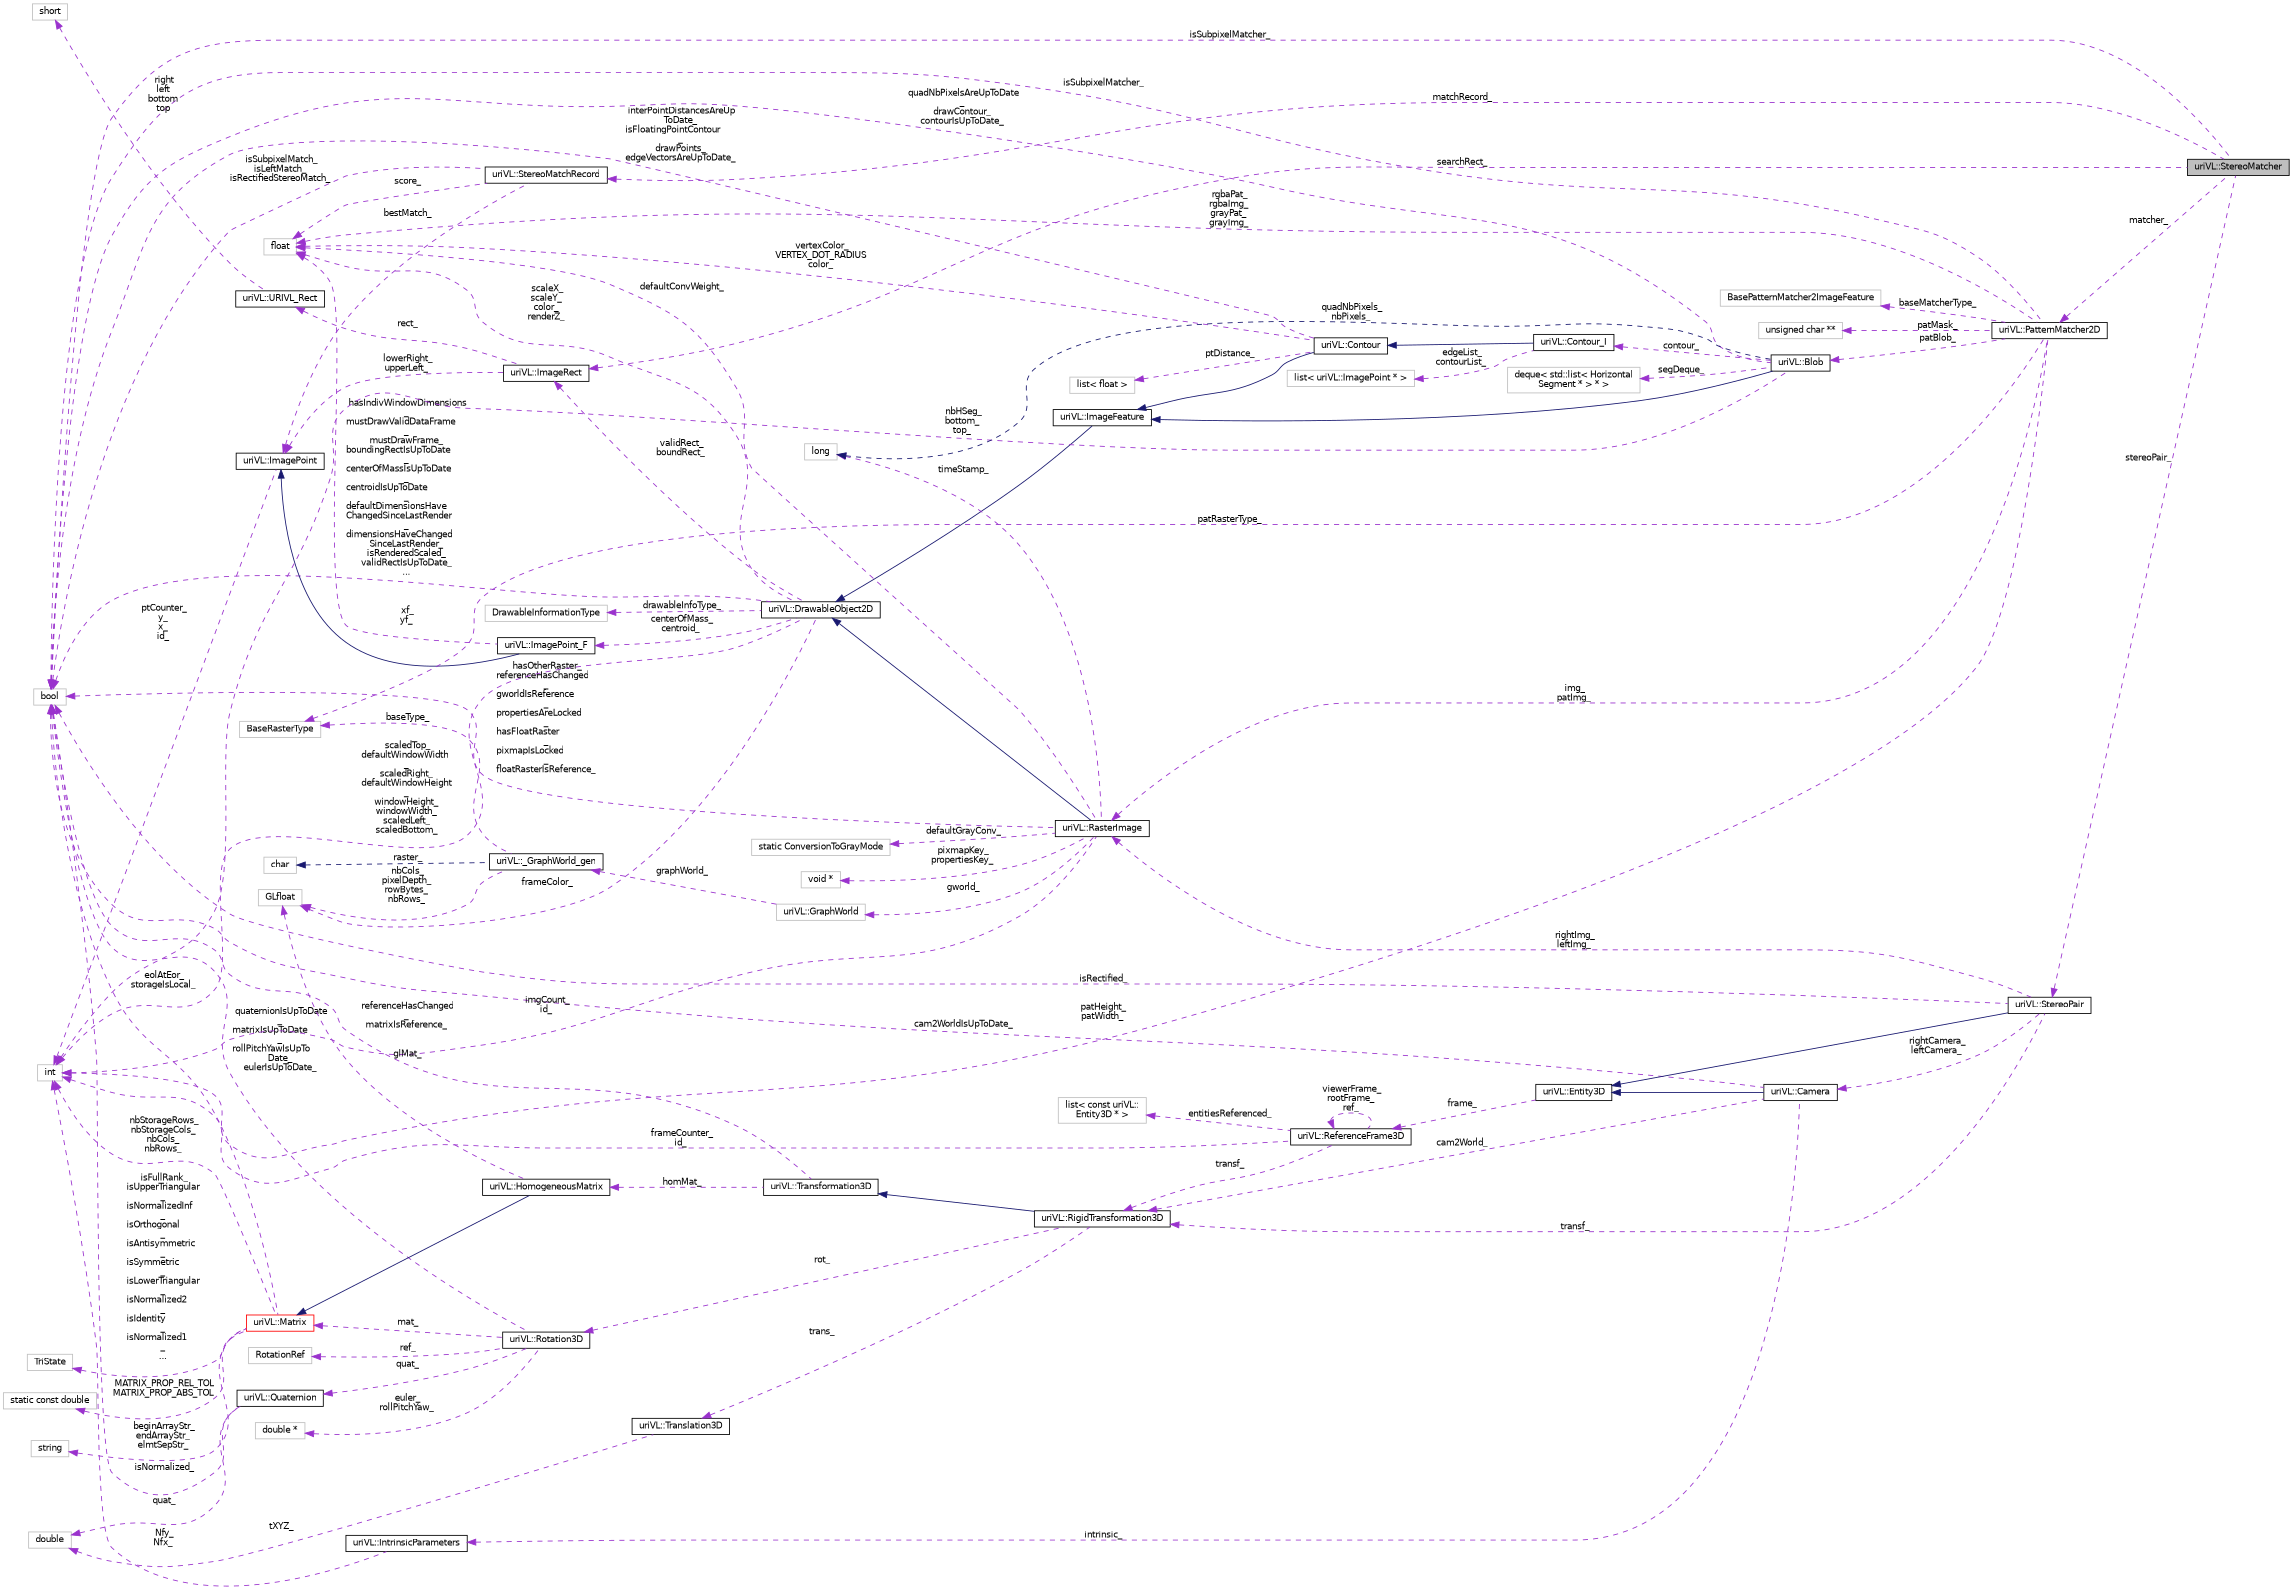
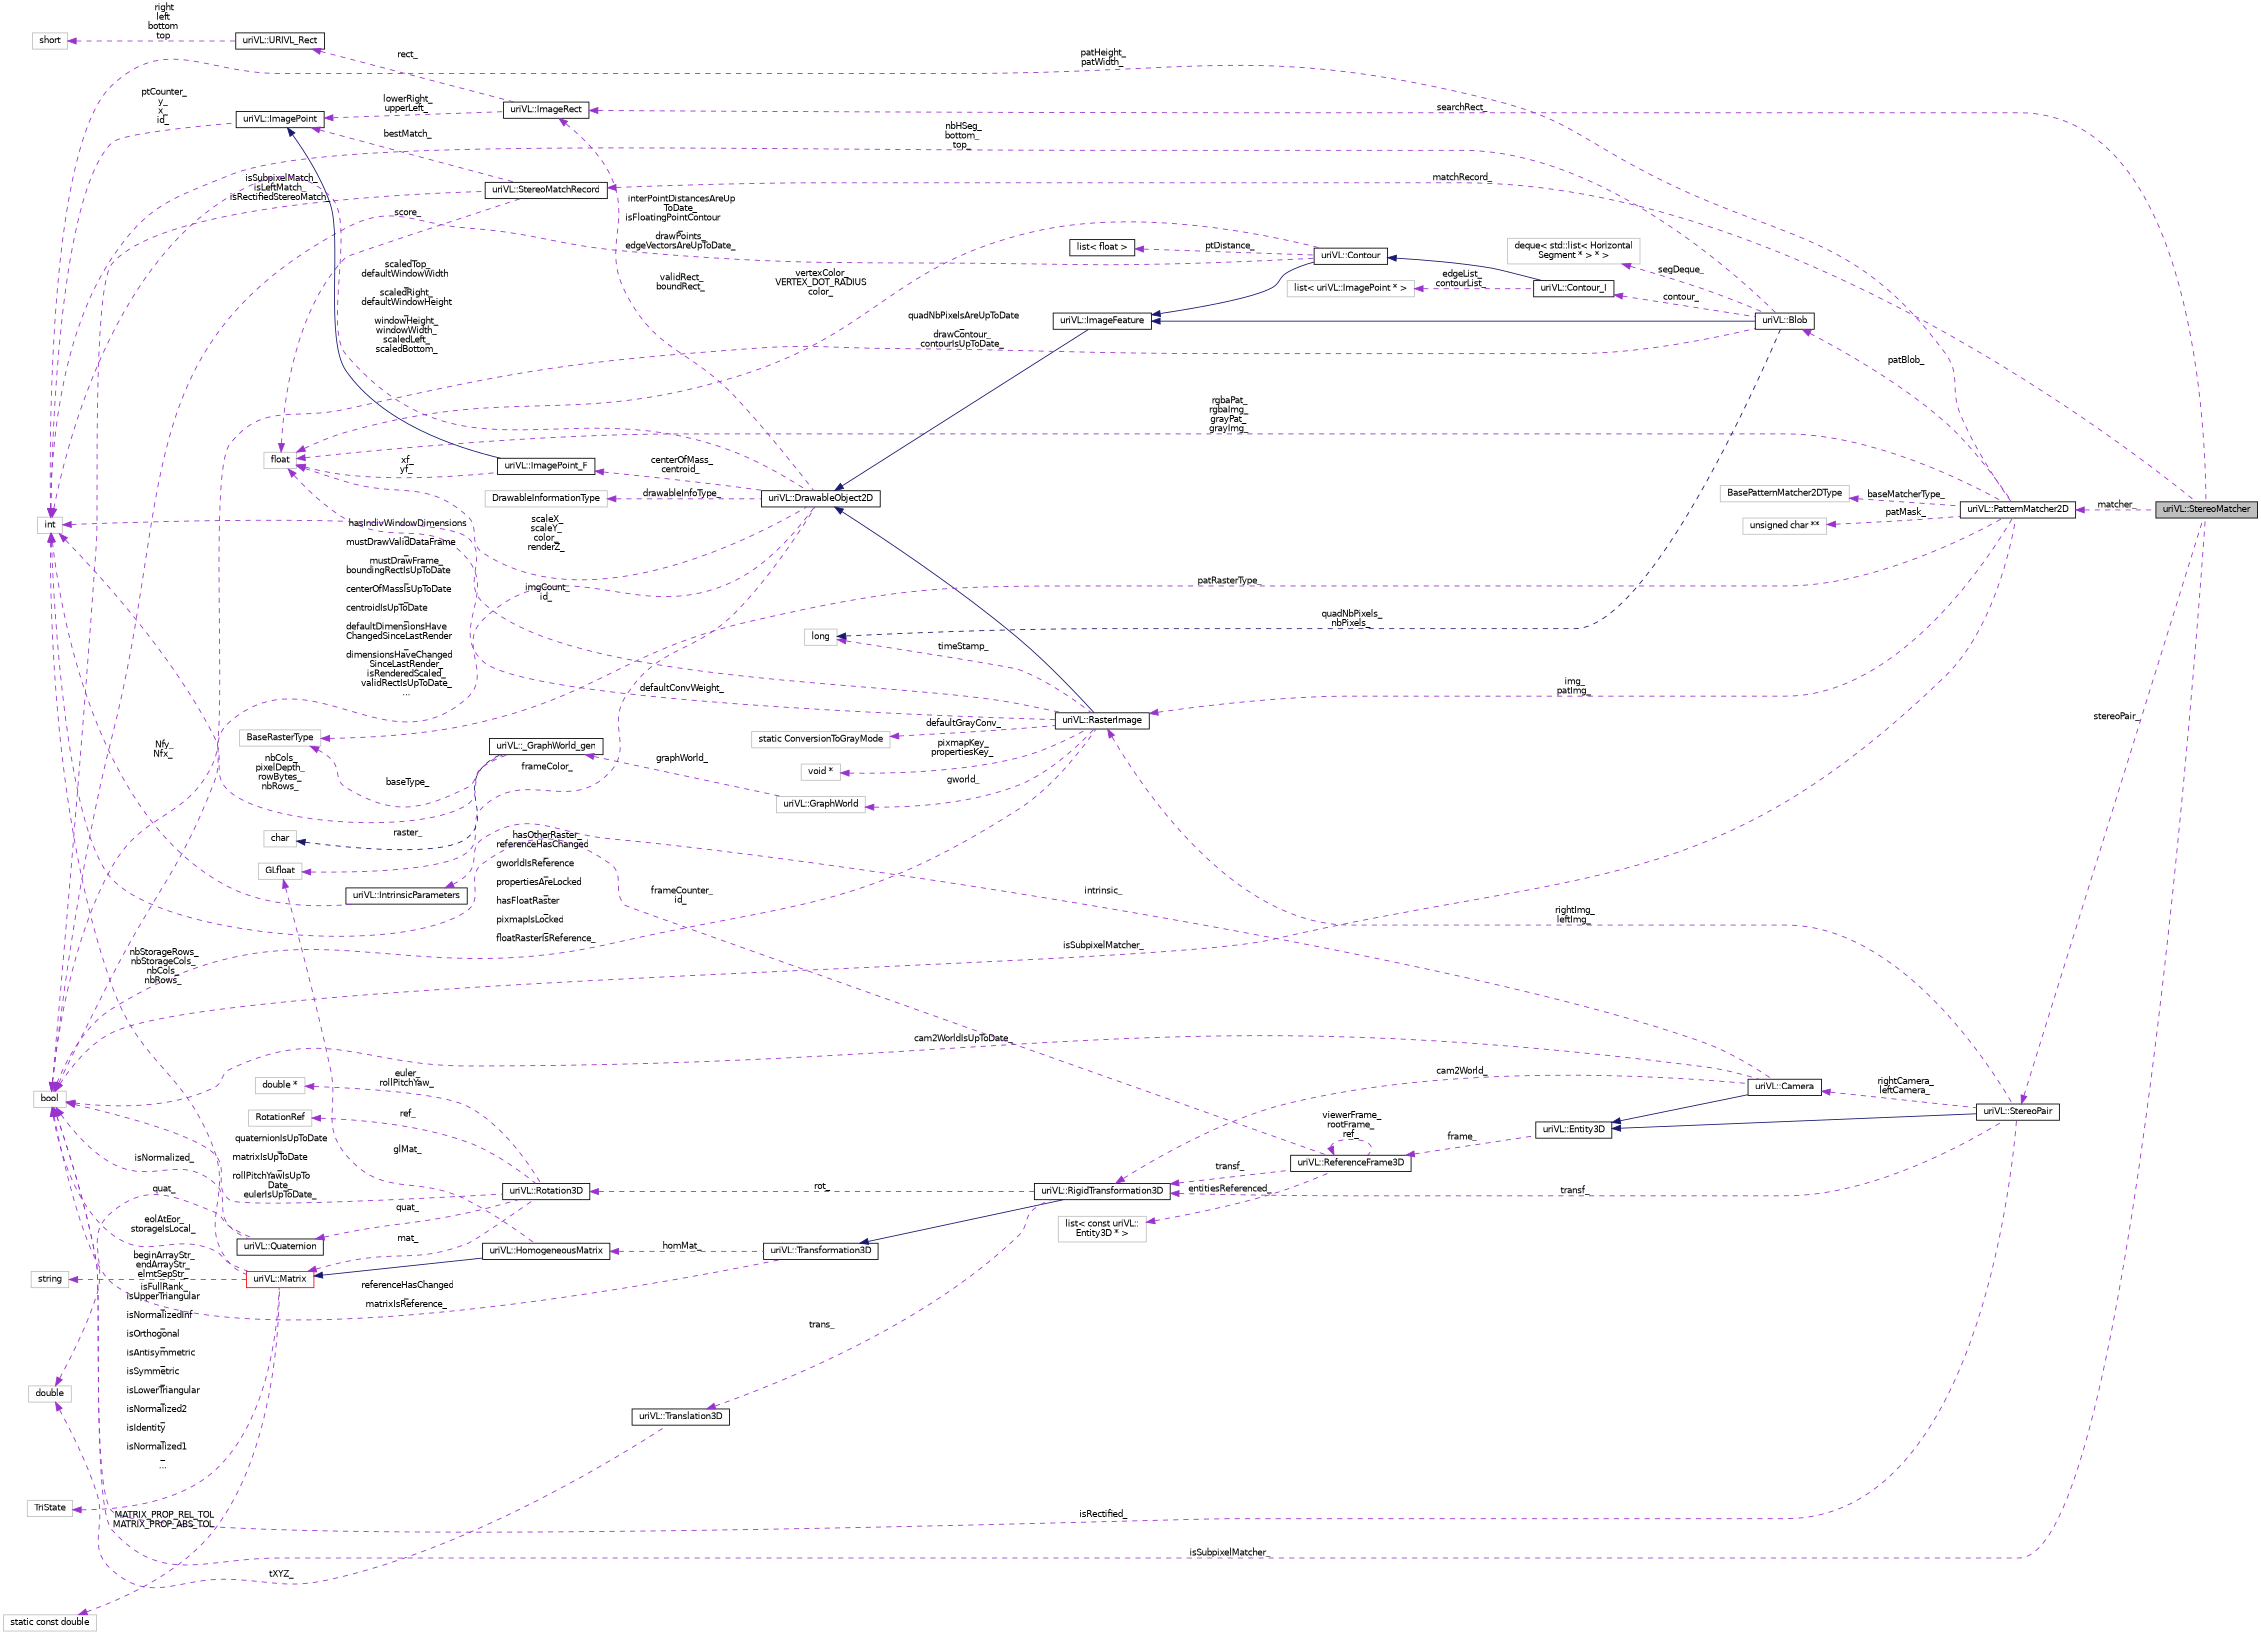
node "BasePatternMatcher2ImageFeature": label "BasePatternMatcher2ImageFeature" -> "BasePatternMatcher2DType"
node "list< float >": color grey75 -> black
edge "uriVL::_GraphWorld_gen" -> "GLfloat": now "uriVL::_GraphWorld_gen" -> "int"
